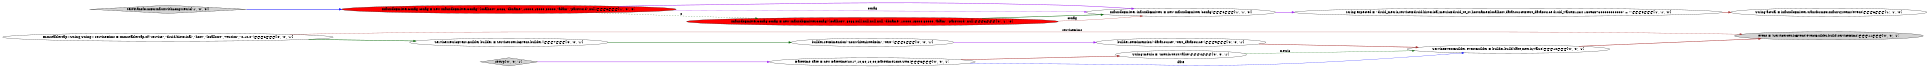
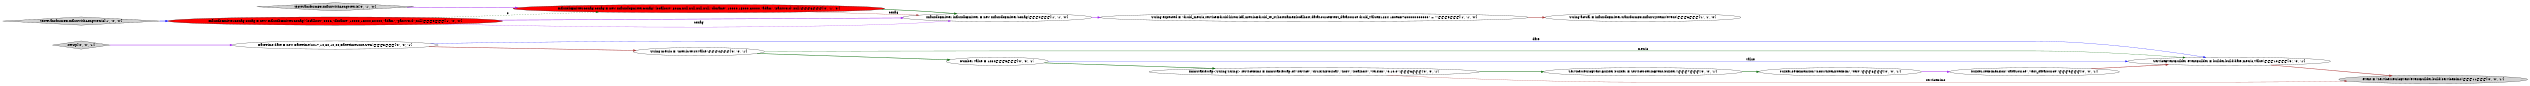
node "testTransformForInfluxWithLongMetric['0', '1', '0']": added
node "Number value = 1234@@@5@@@['0', '0', '1']": added
